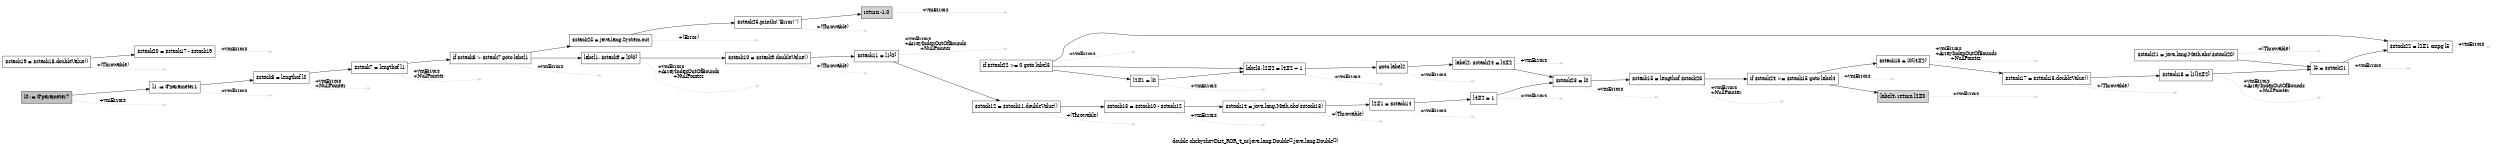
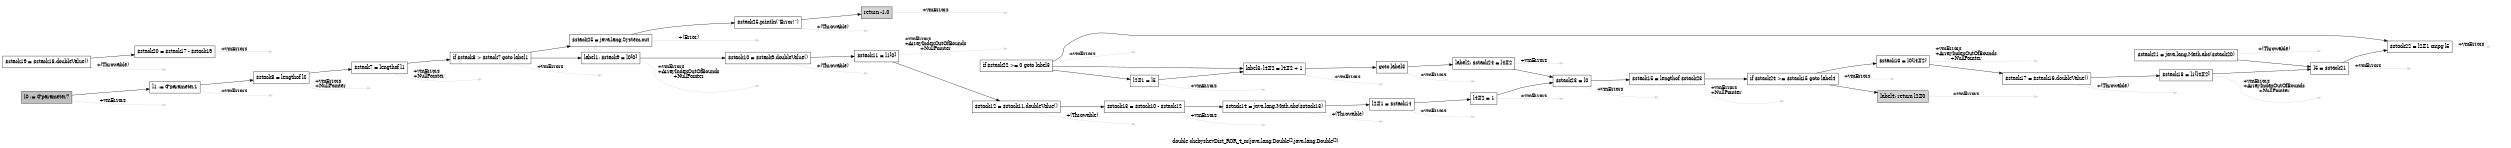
node "goto label2": label "goto label2" -> "goto label3"
node "label3: l2#2 = l4#2 + 1": label "label3: l2#2 = l4#2 + 1" -> "label3: l4#2 = l4#2 + 1"
node "l2#1 = l0": label "l2#1 = l0" -> "l2#1 = l5"
